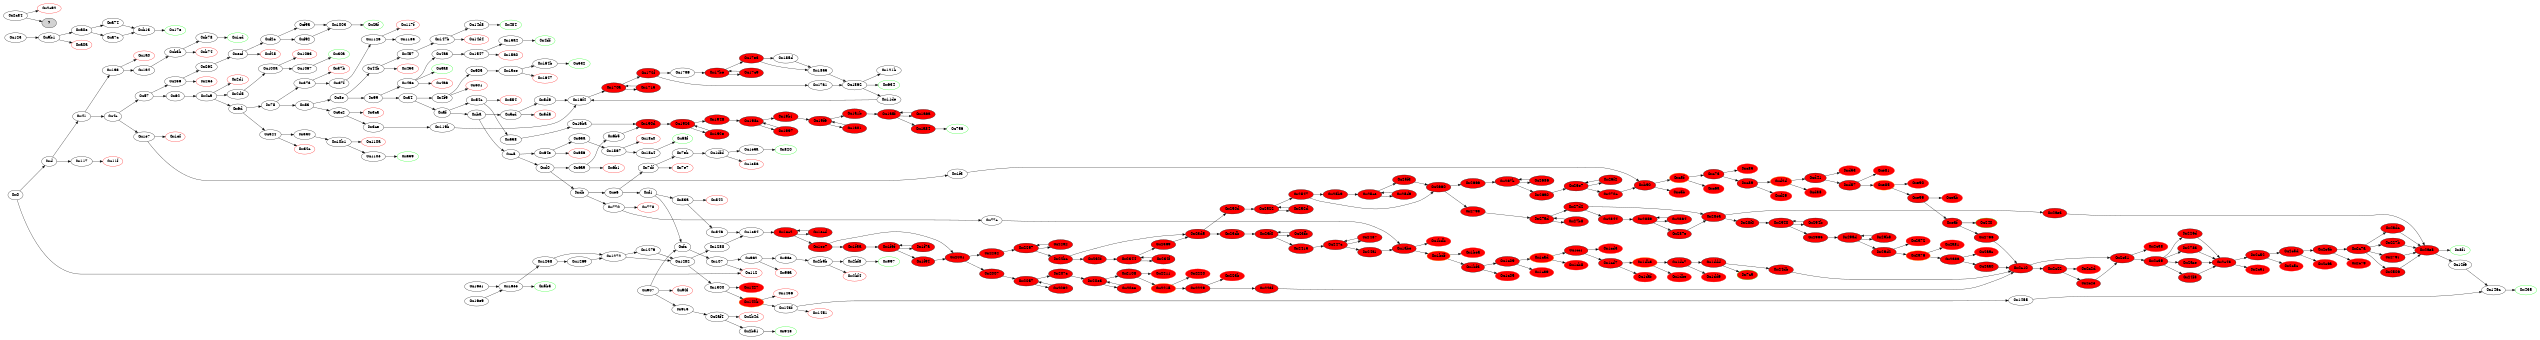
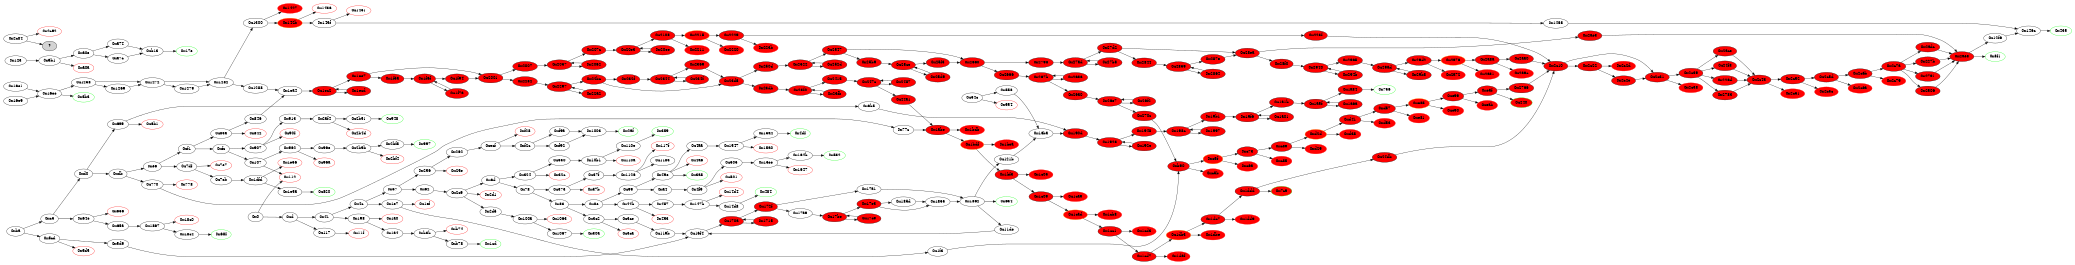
node "0xaf": removed
edge "0x121b" -> "0x16ba": added
edge "0x907" -> "0xfc": reversed
